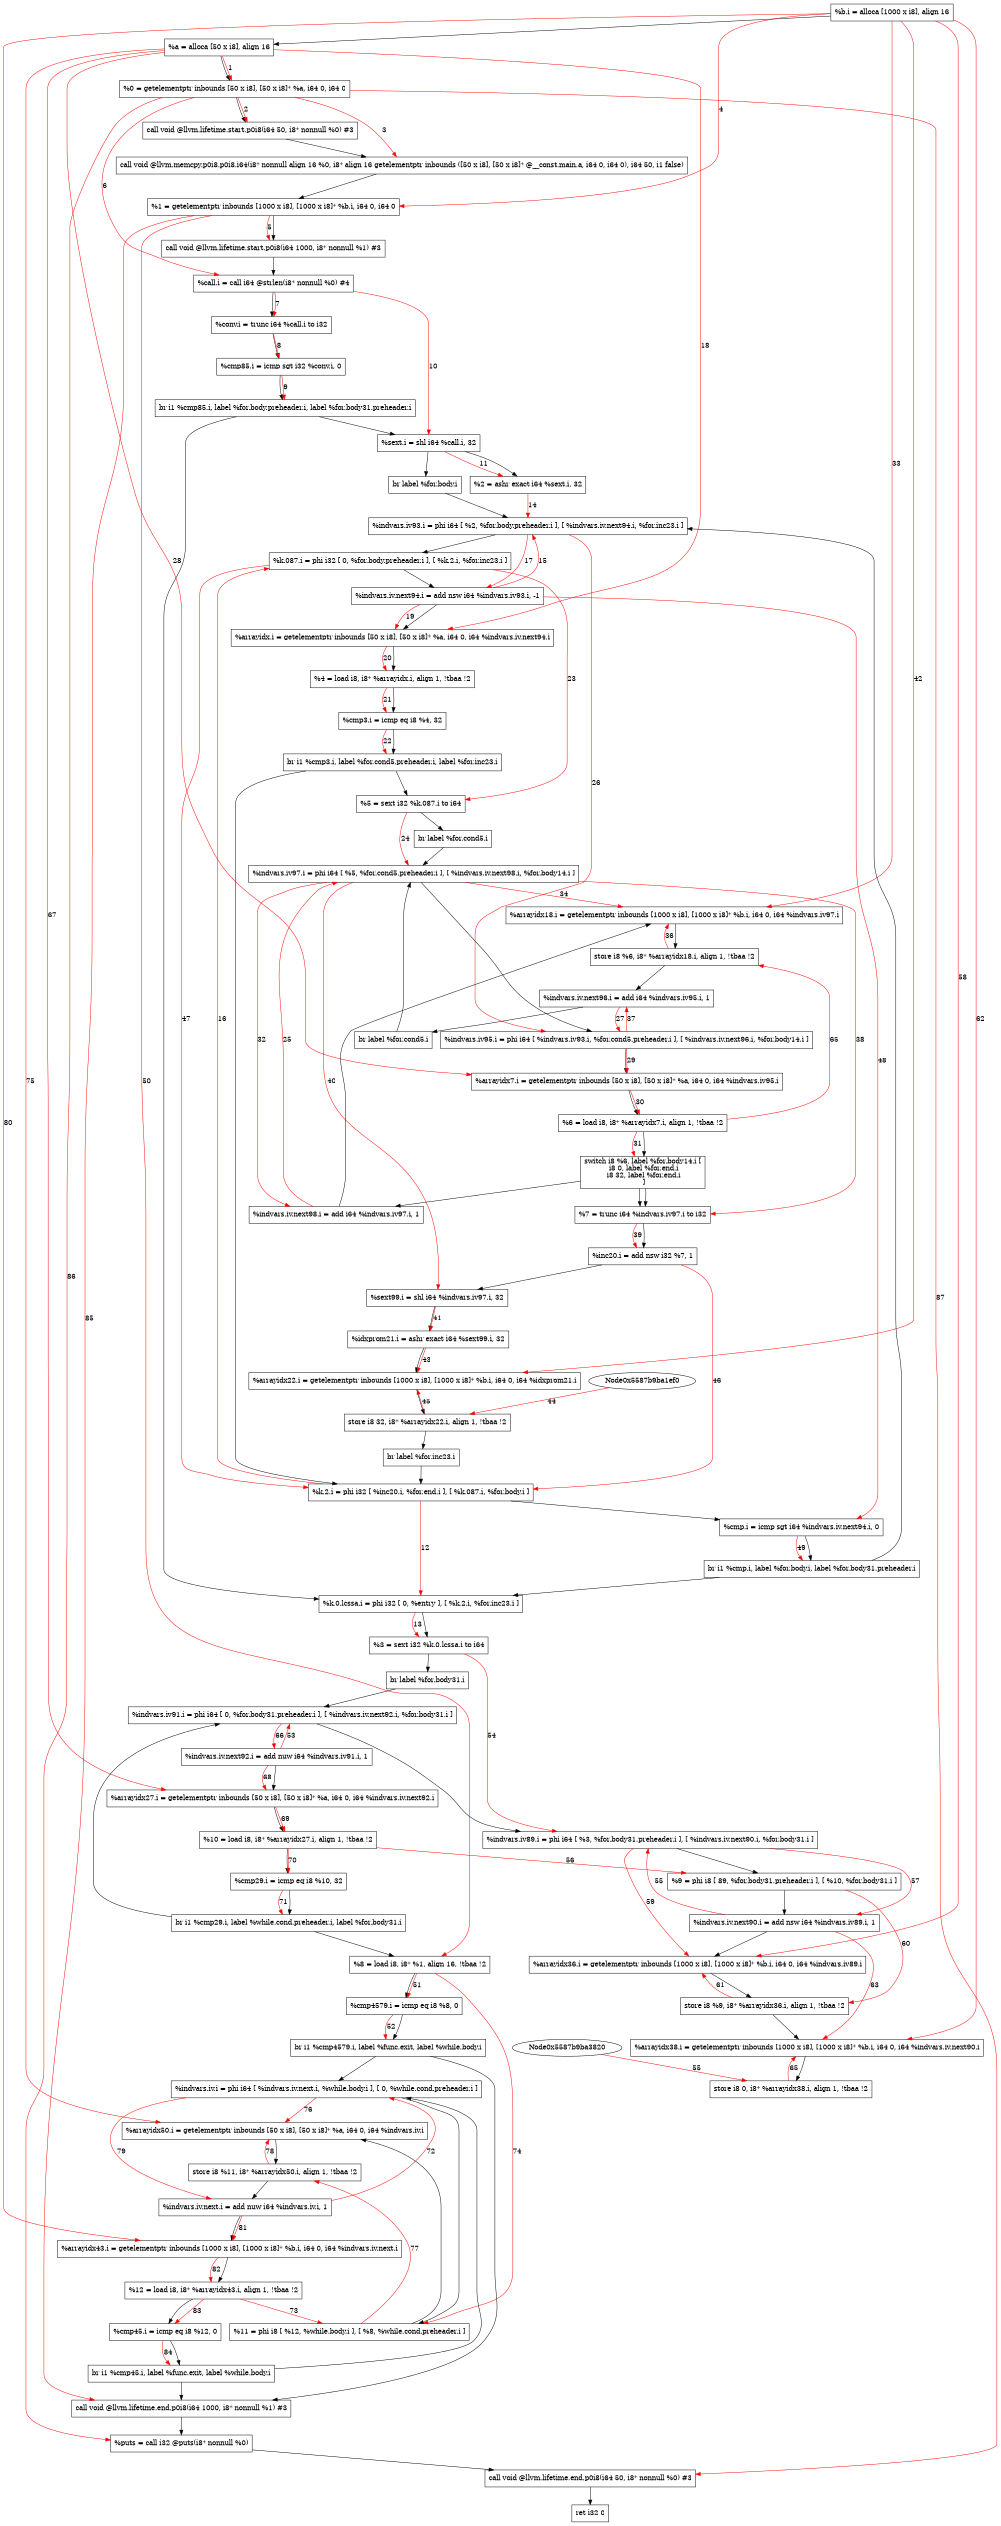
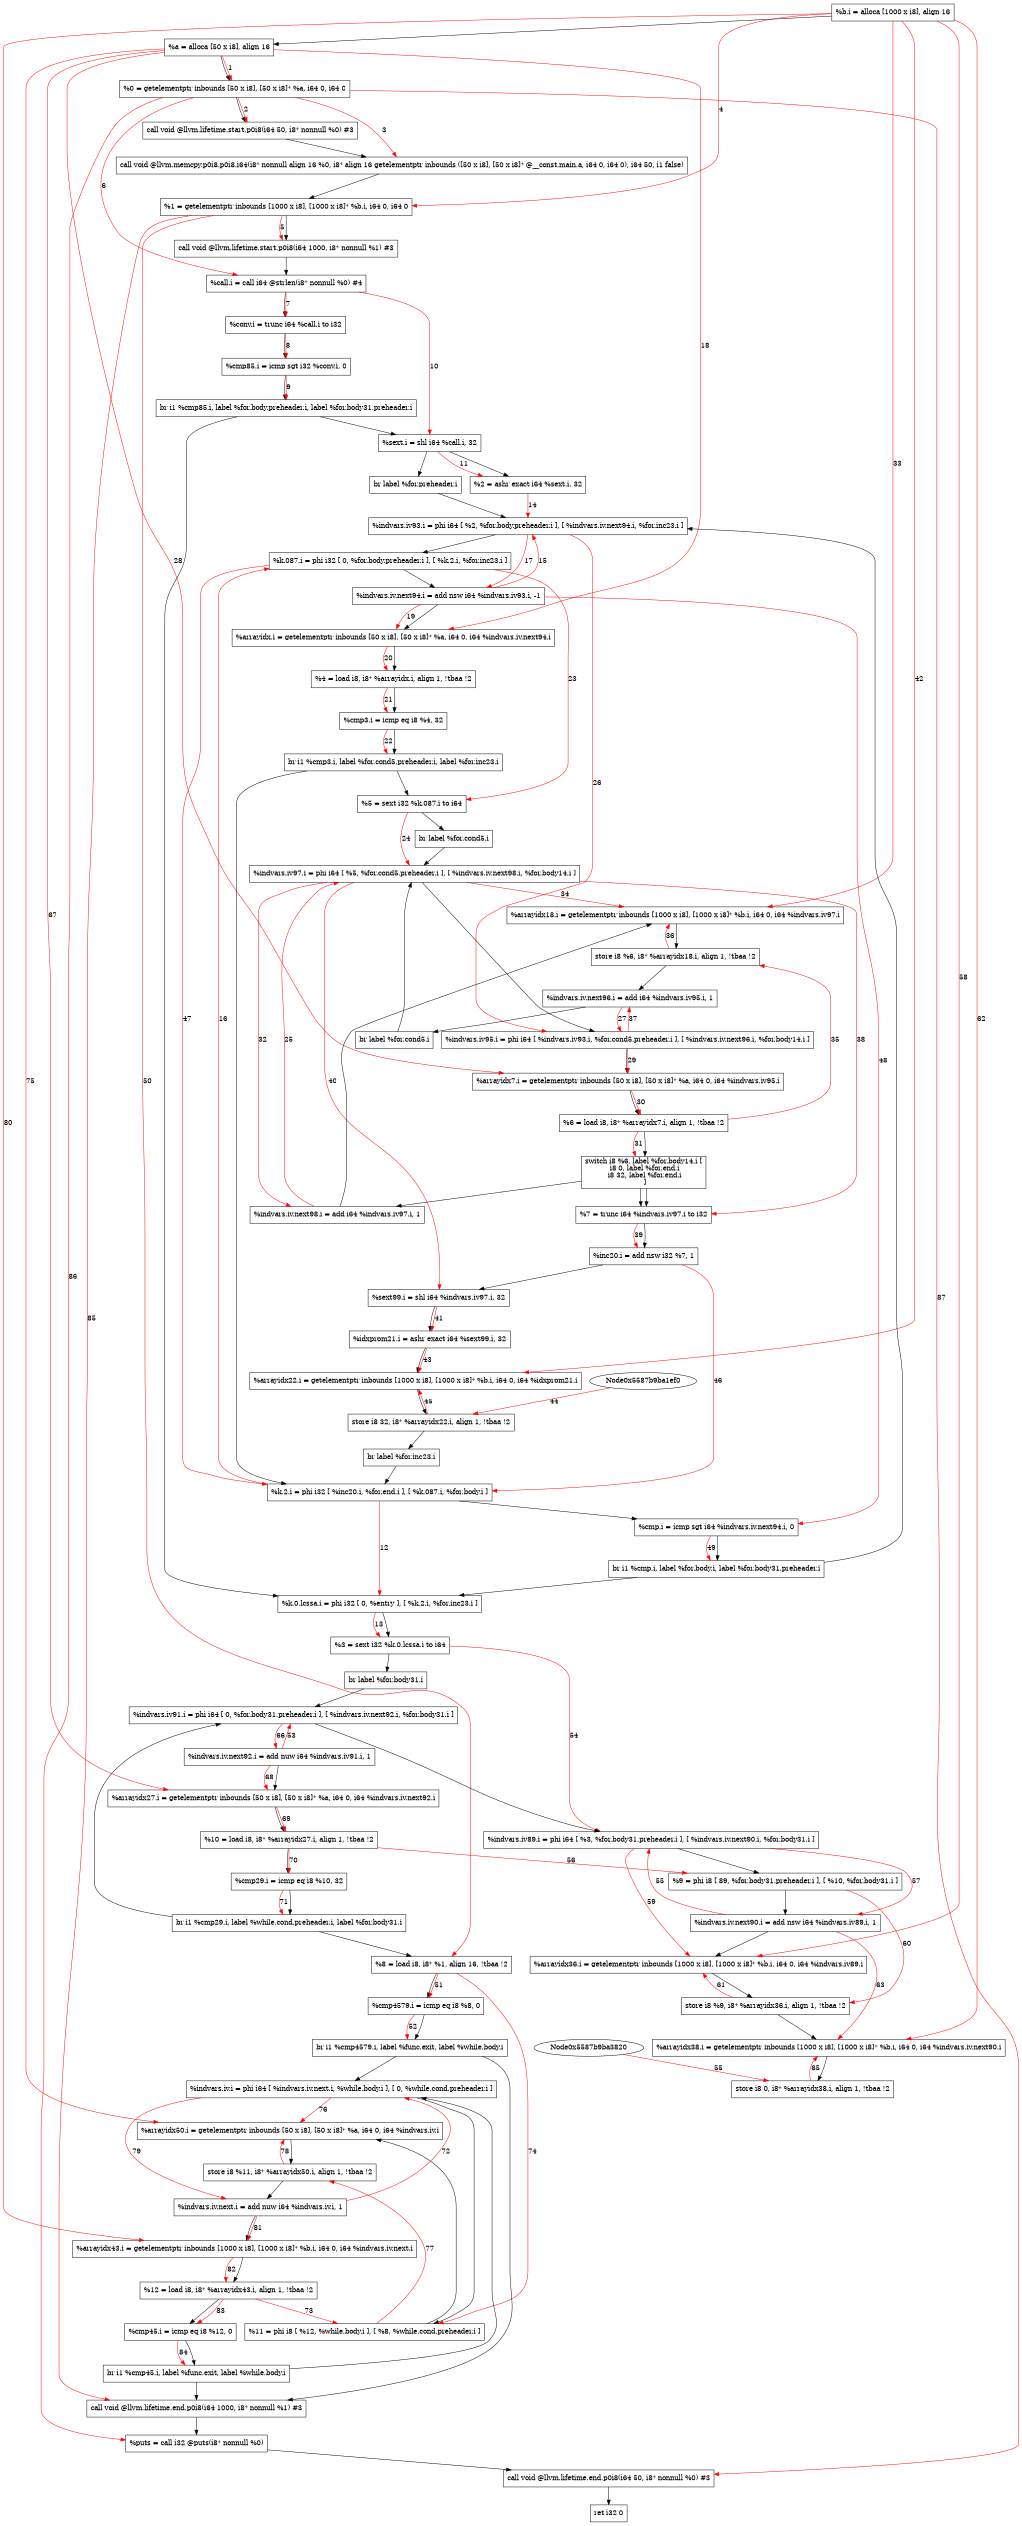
node "br label %for.body.i": label "br label %for.body.i" -> "br label %for.preheader.i"
edge "%6 = load i8, i8* %arrayidx7.i, align 1, !tbaa !2" -> "store i8 %6, i8* %arrayidx18.i, align 1, !tbaa !2": label "65" -> "35"
